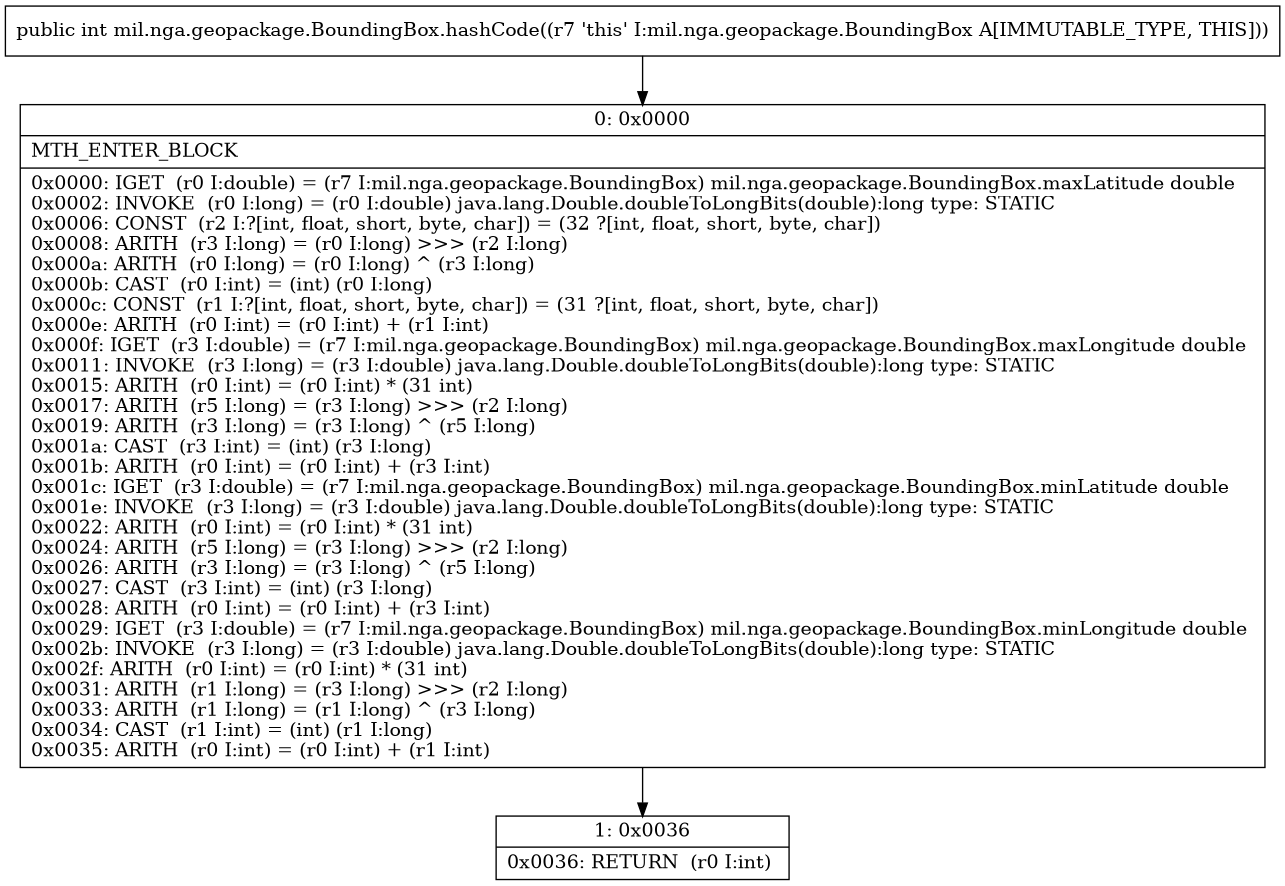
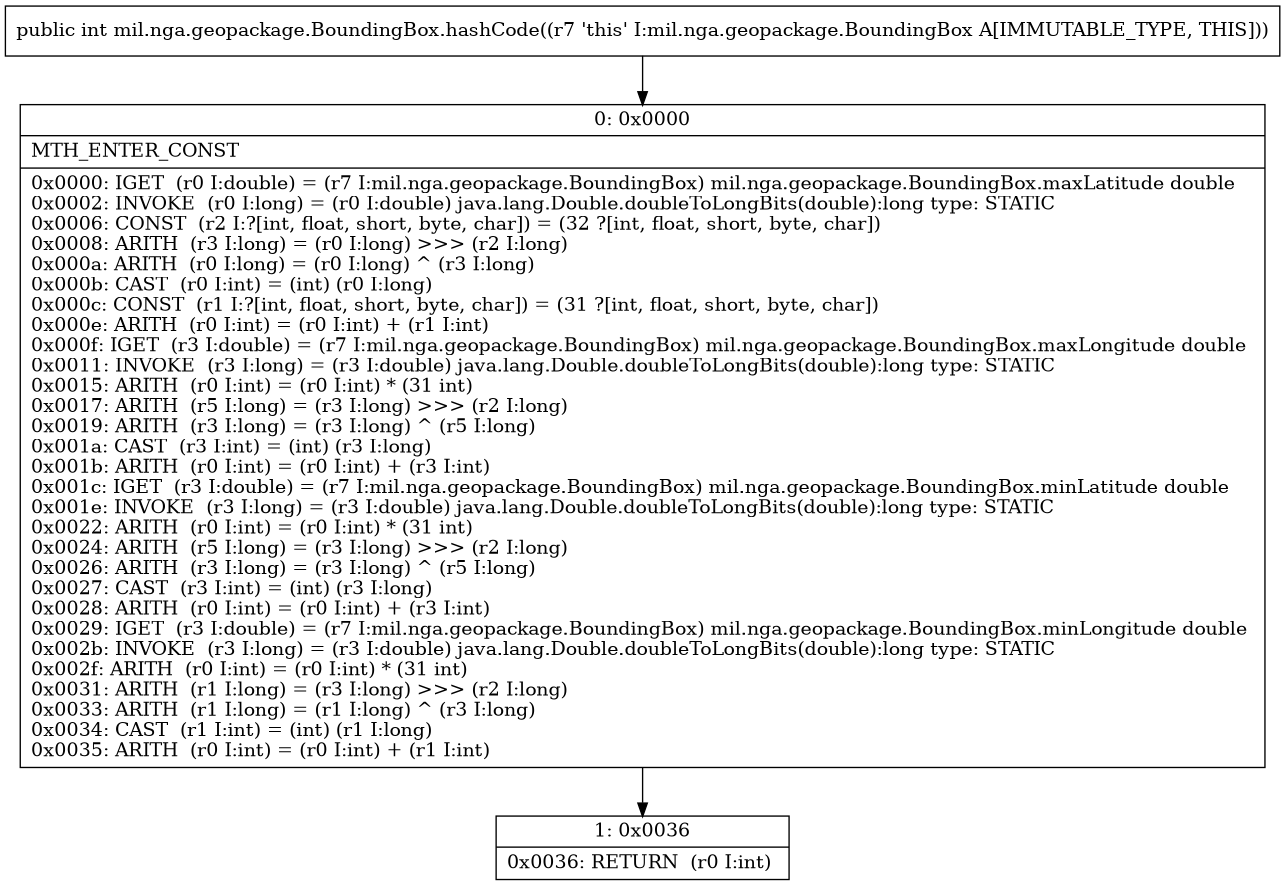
node "0: 0x0000": text "MTH_ENTER_BLOCK" -> "MTH_ENTER_CONST"
